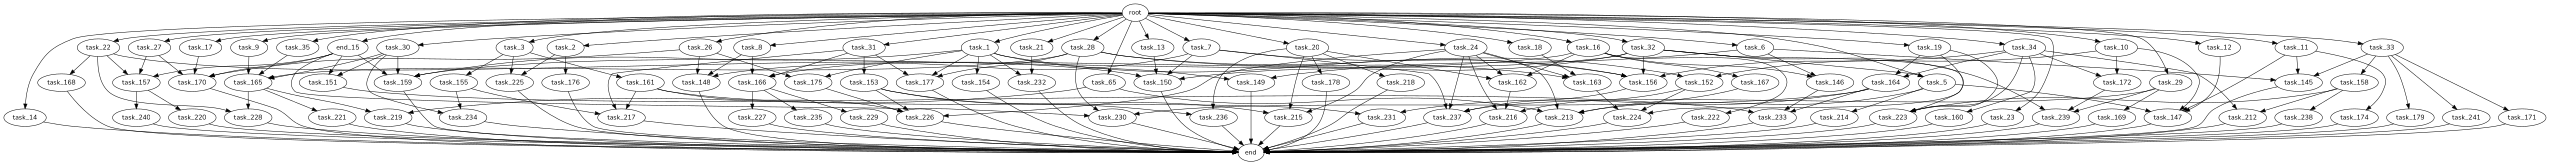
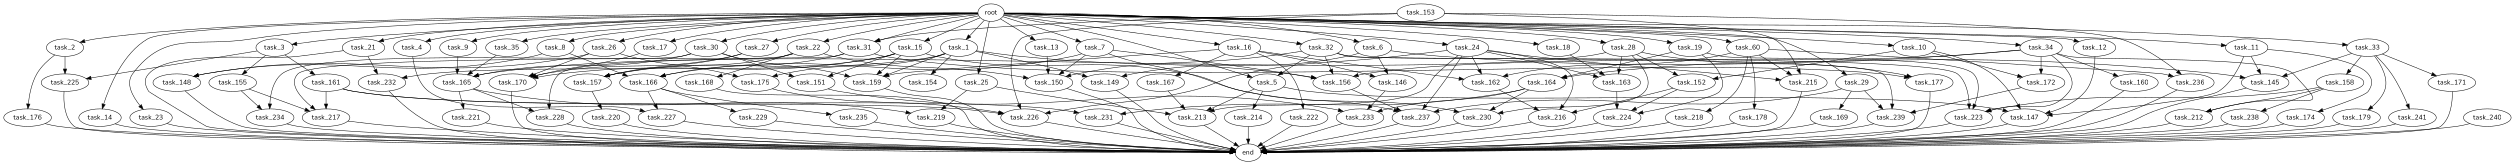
node "end_15": label "end_15" -> "task_15"
node "task_4": added
node "task_20": label "task_20" -> "task_60"
edge "task_1" -> "task_177": removed
edge "task_31" -> "task_153": reversed
edge "task_32" -> "task_148": removed
node "task_65": label "task_65" -> "task_25"
edge "task_157" -> "task_240": removed
edge "task_154" -> "end": now "task_21" -> "end"
